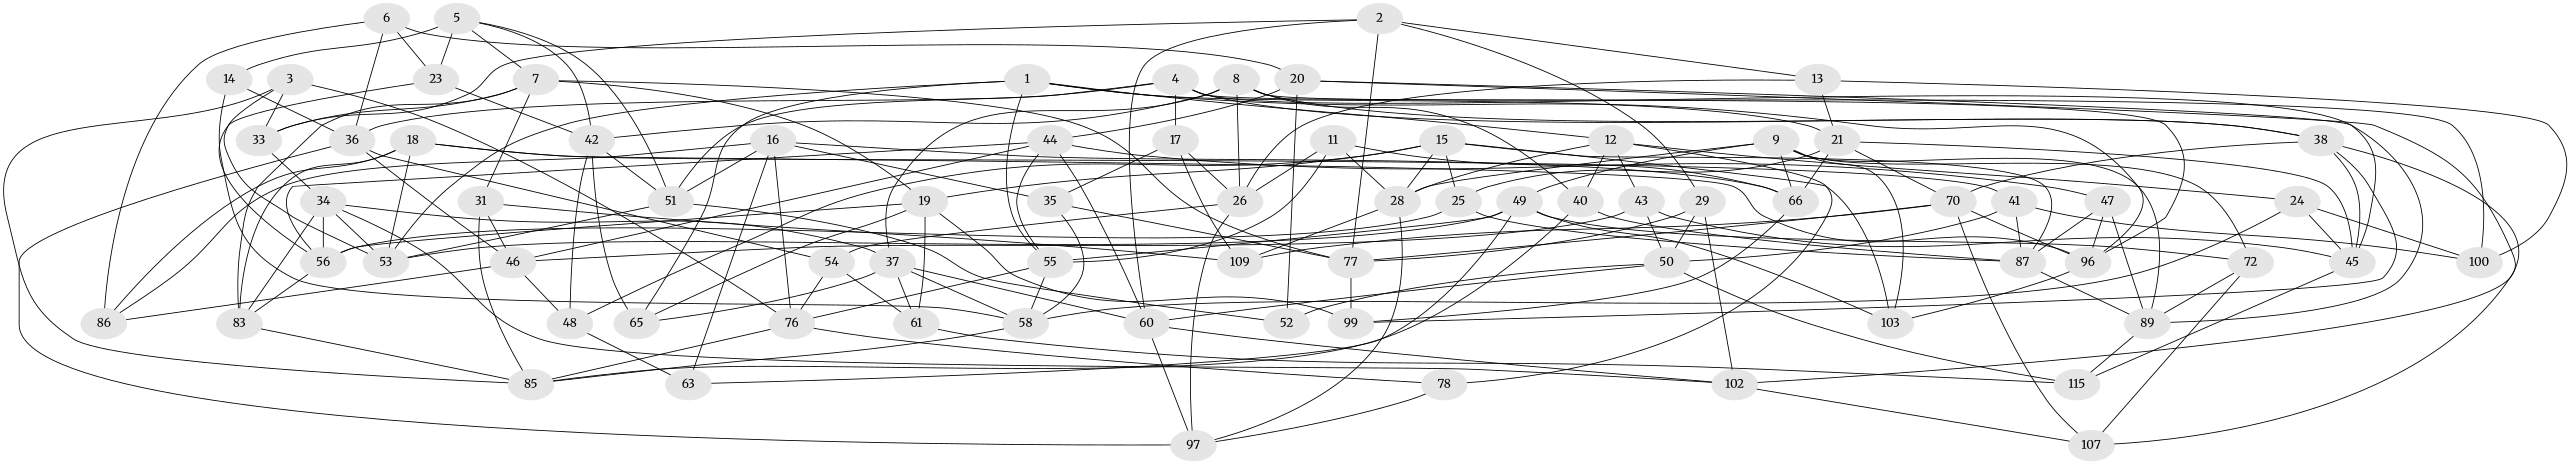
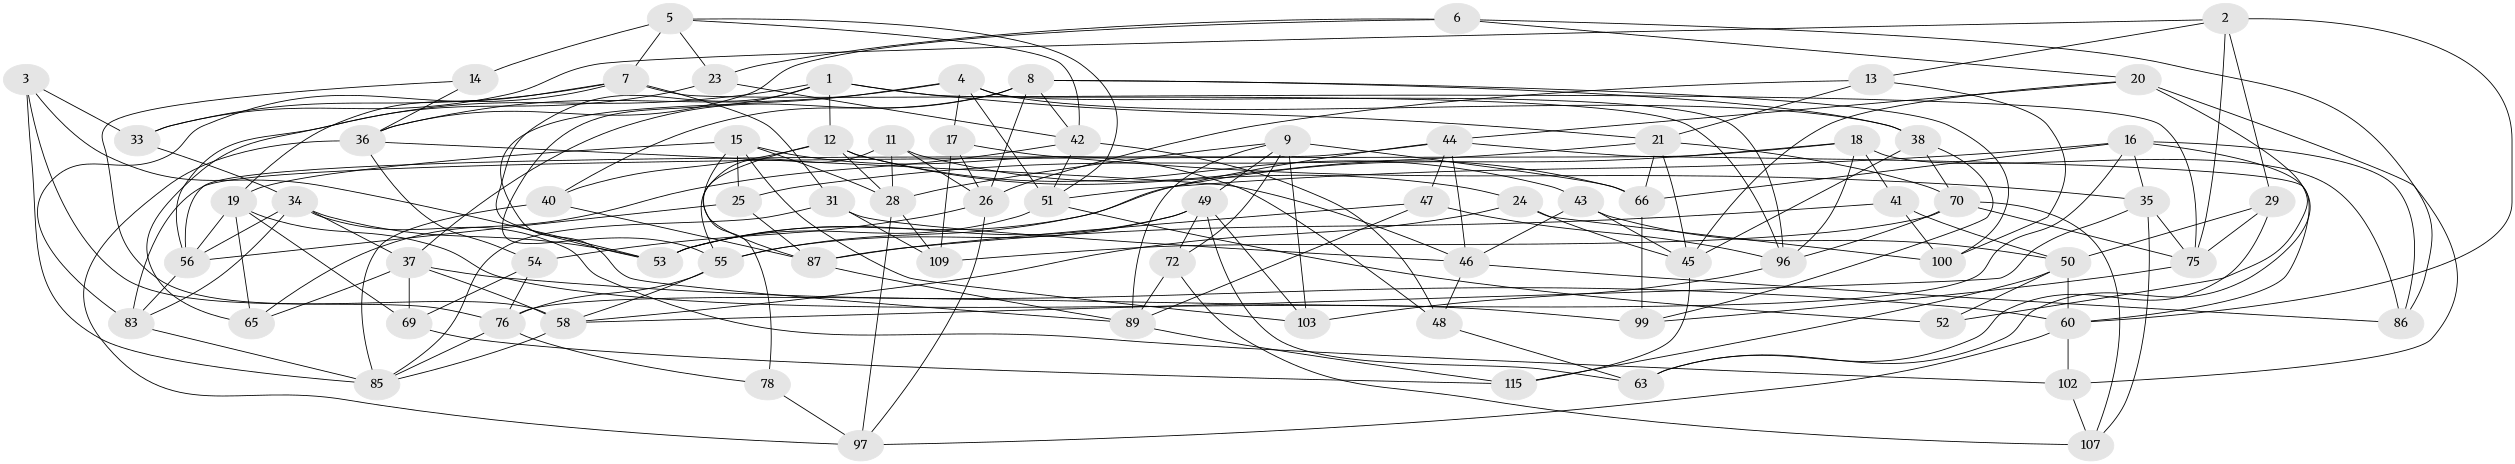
node "77": label "77" -> "75"
edge "29" -- "102": now "29" -- "63"
node "61": label "61" -> "69"
edge "38" -- "107": now "35" -- "107"
